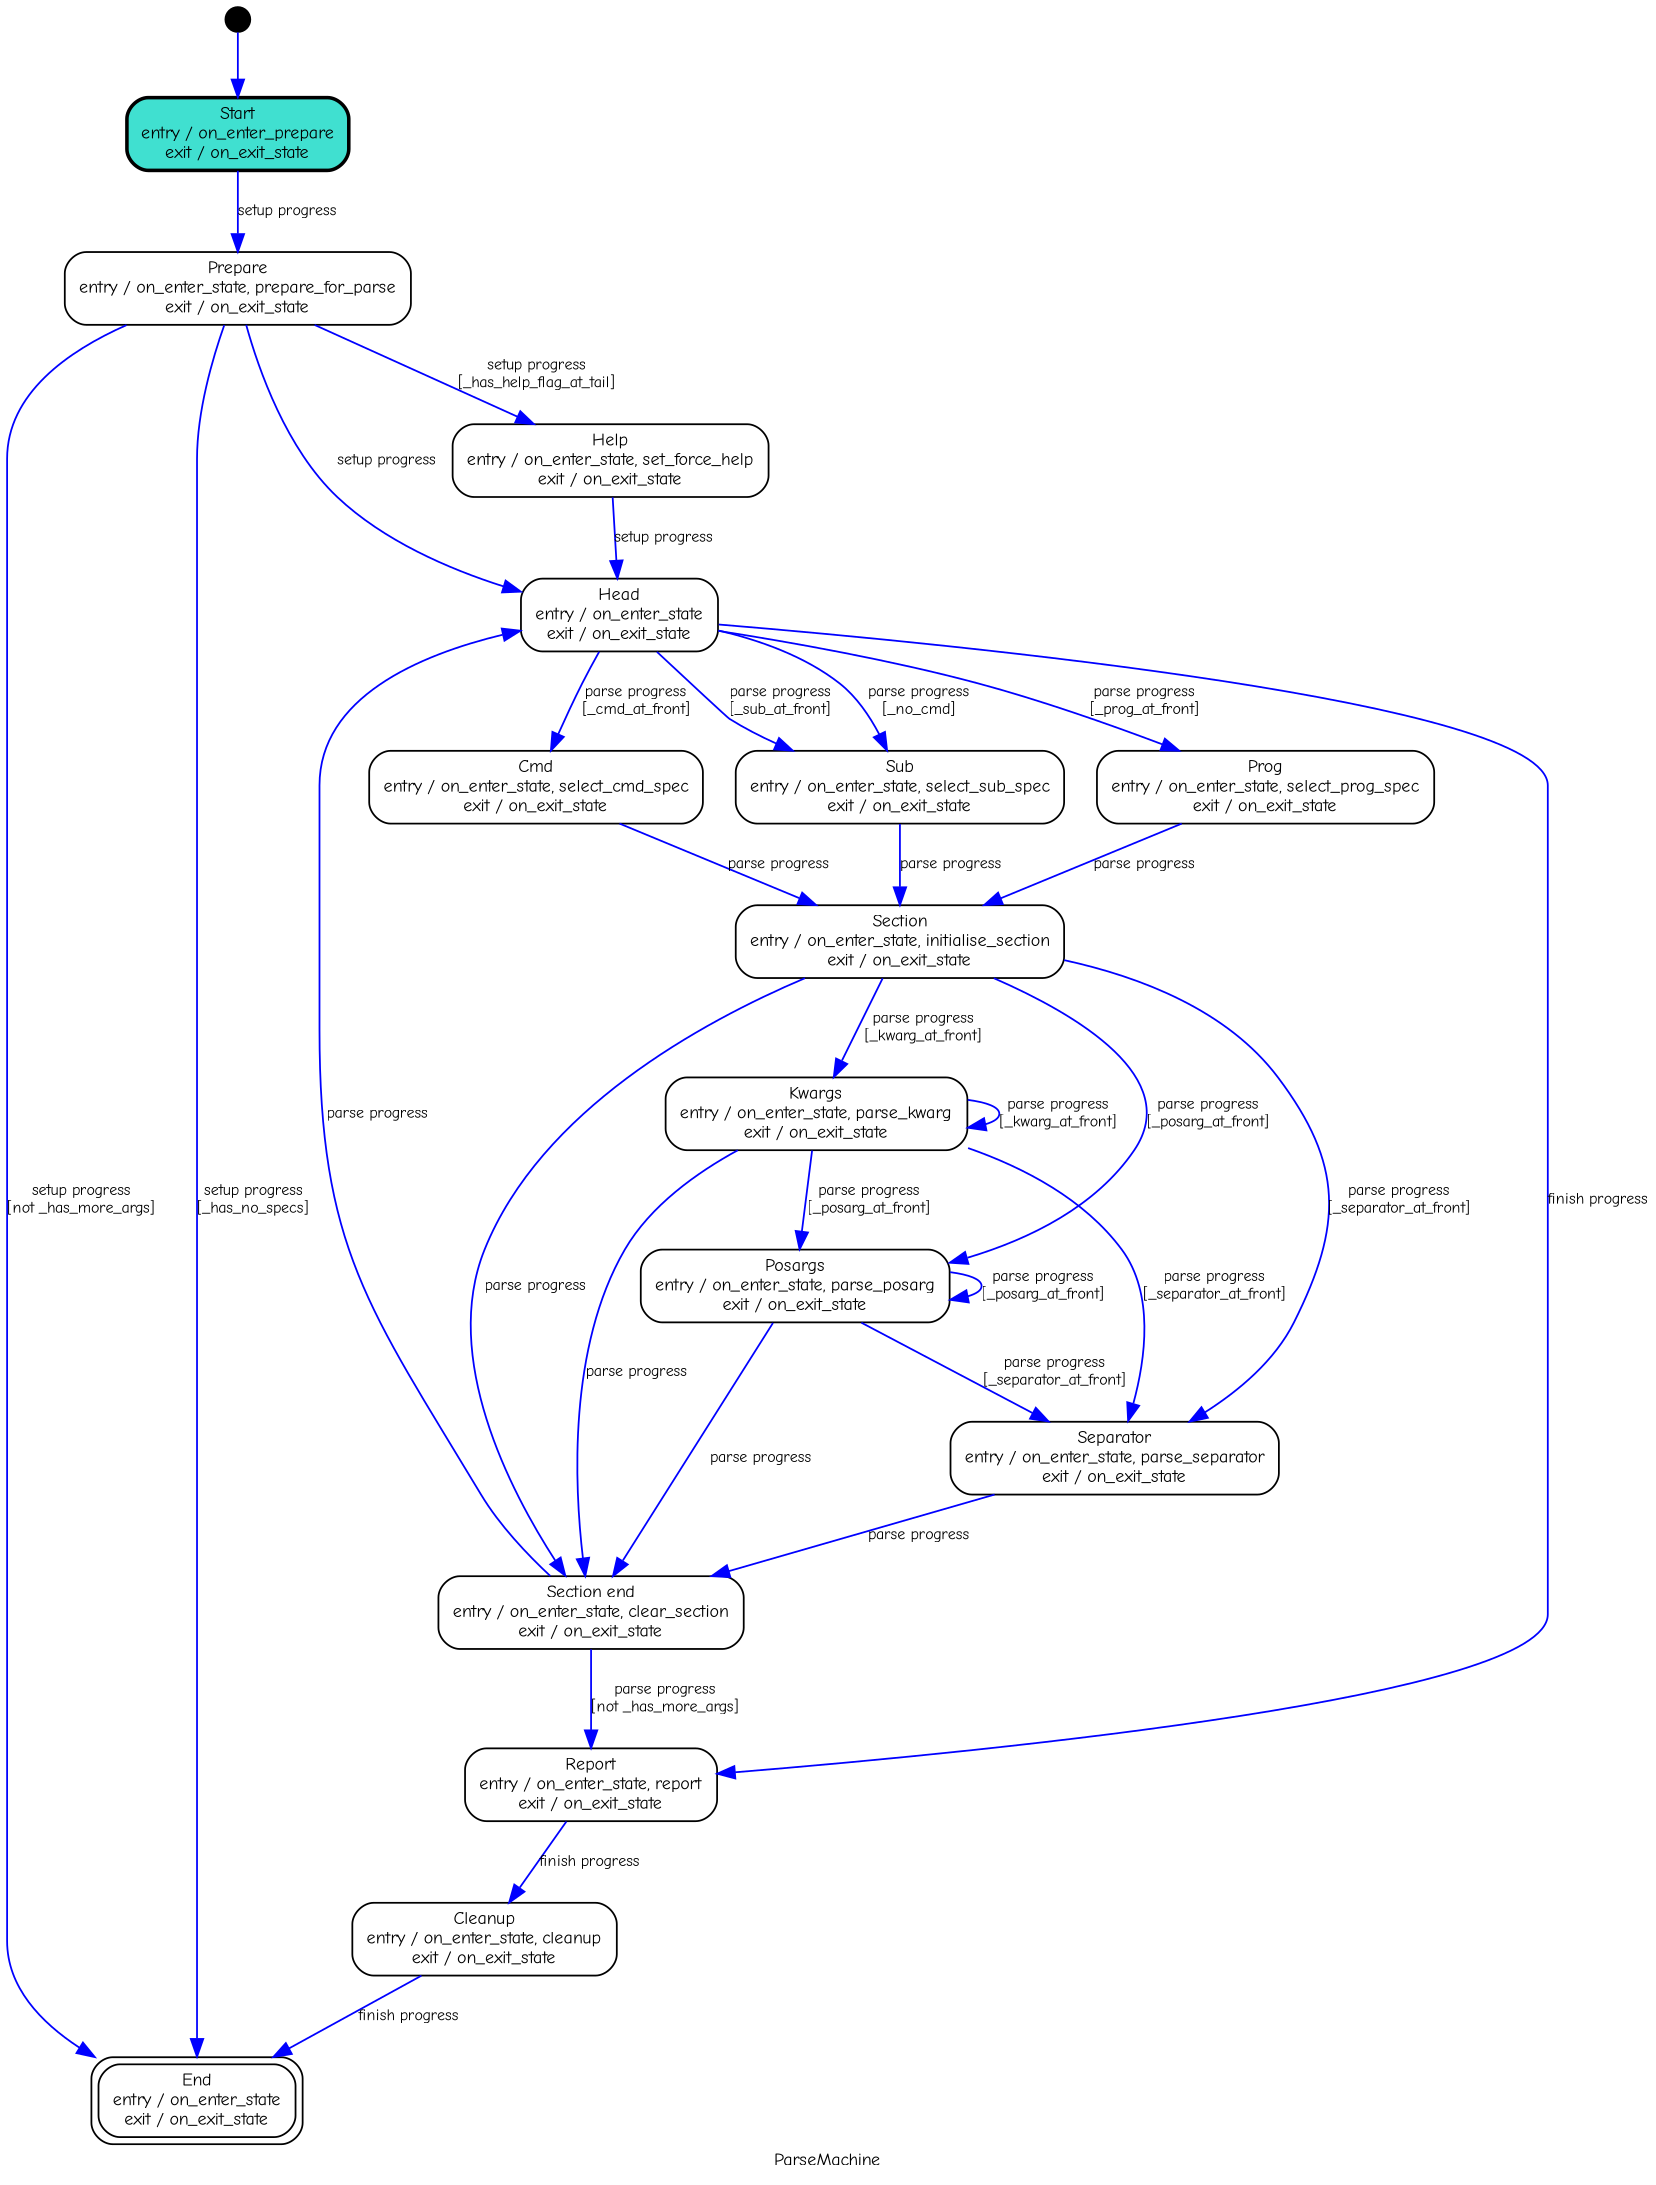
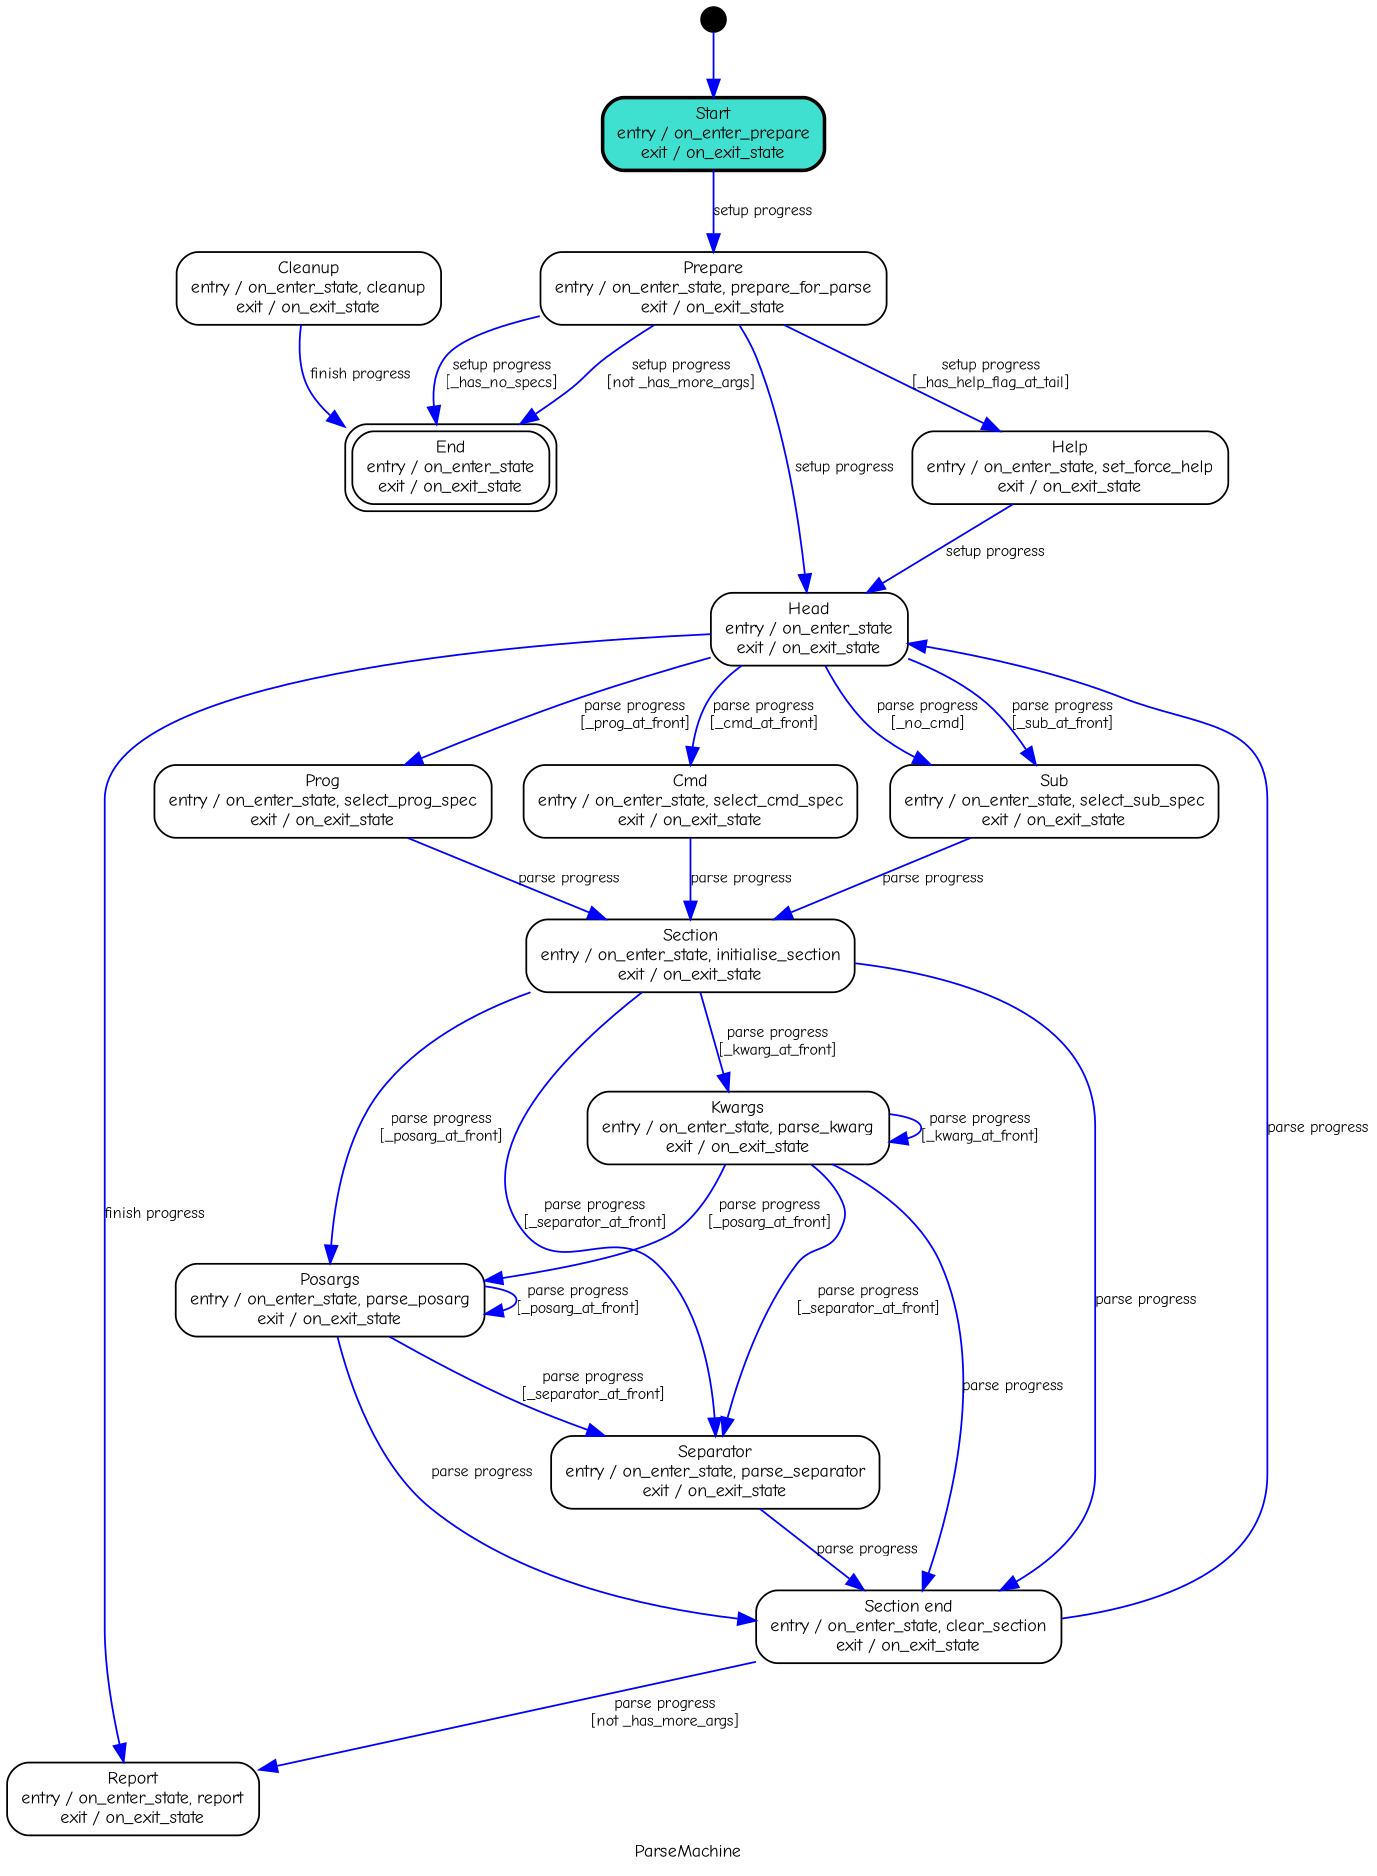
edge "Report entry / on_enter_state, report exit / on_exit_state" -> "Cleanup entry / on_enter_state, cleanup exit / on_exit_state": removed, label "finish progress"
